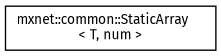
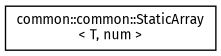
node "mxnet::common::StaticArray < T, num >": label "mxnet::common::StaticArray < T, num >" -> "common::common::StaticArray < T, num >"
